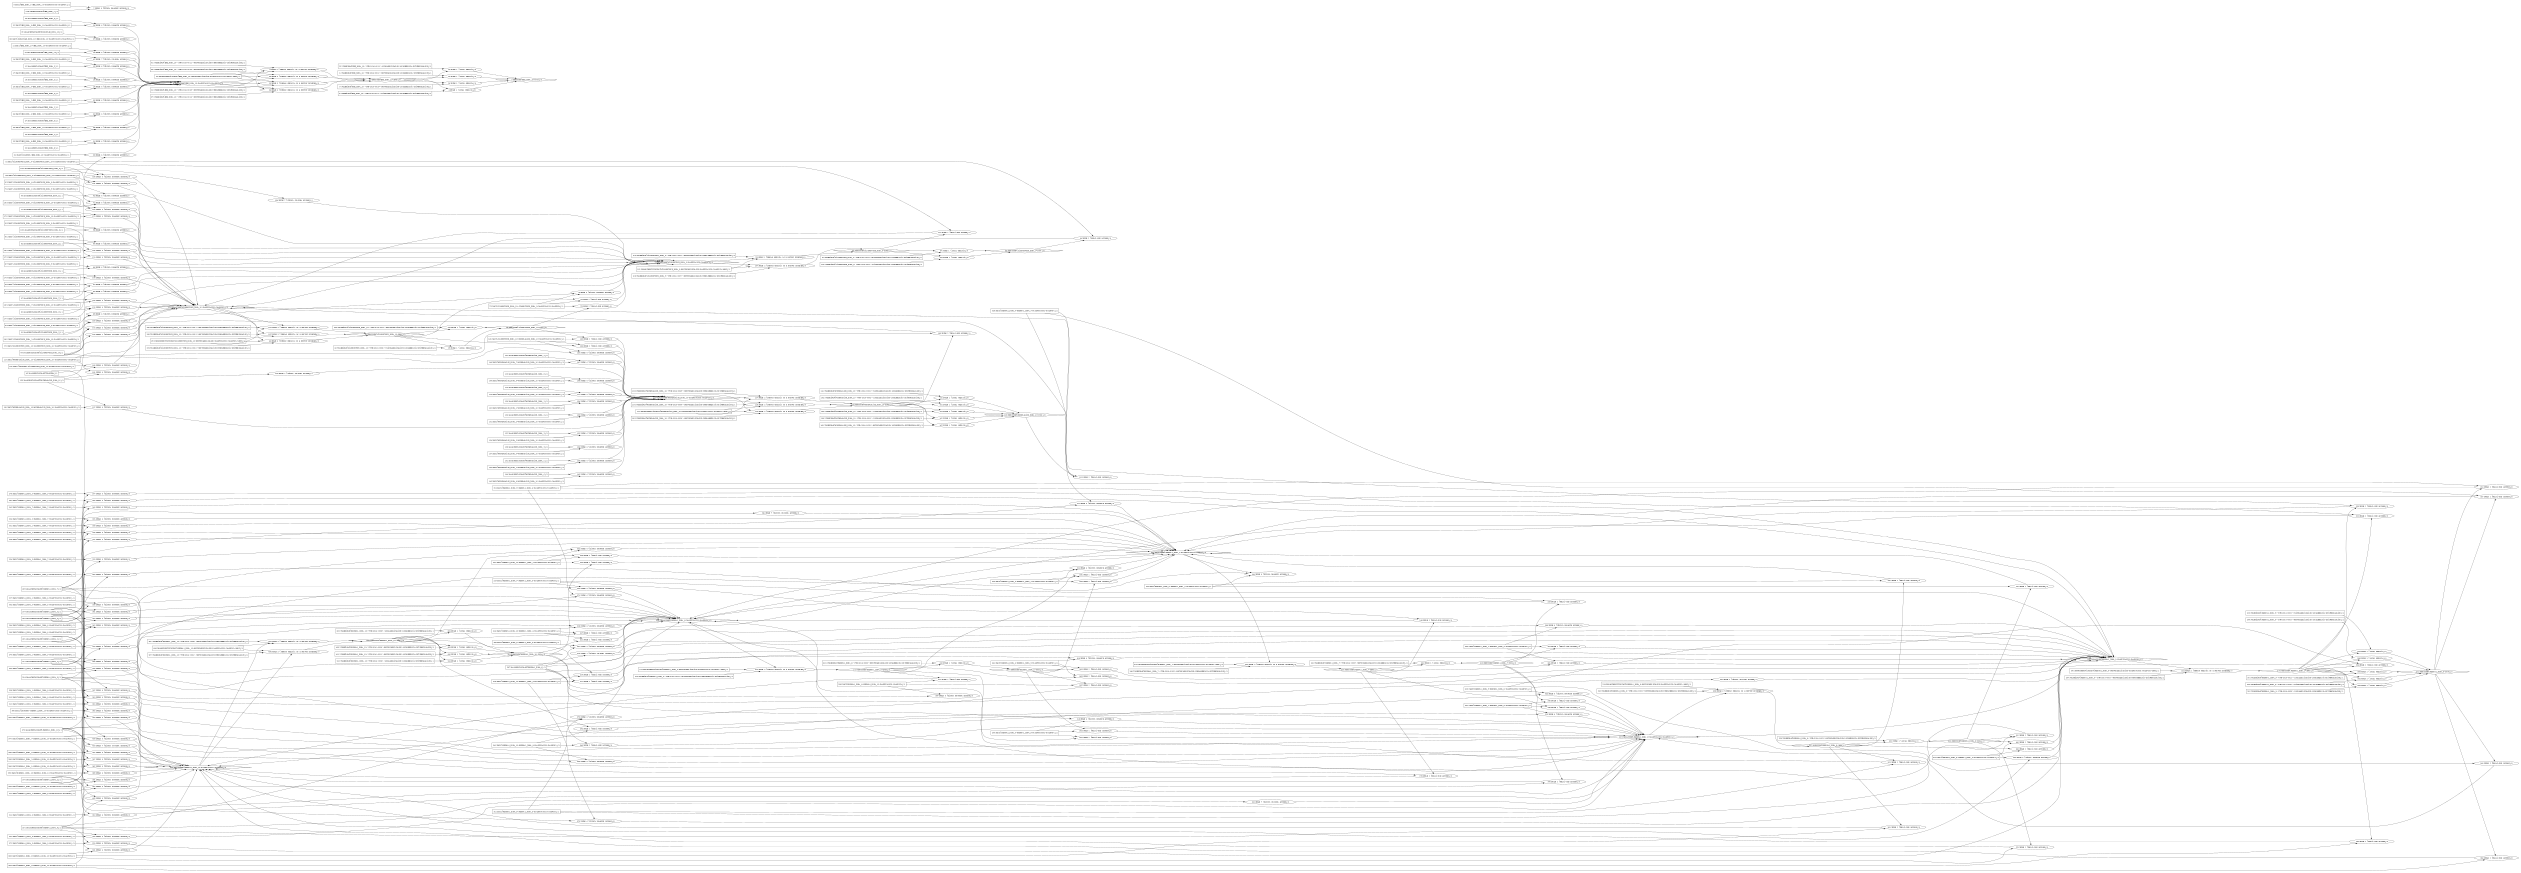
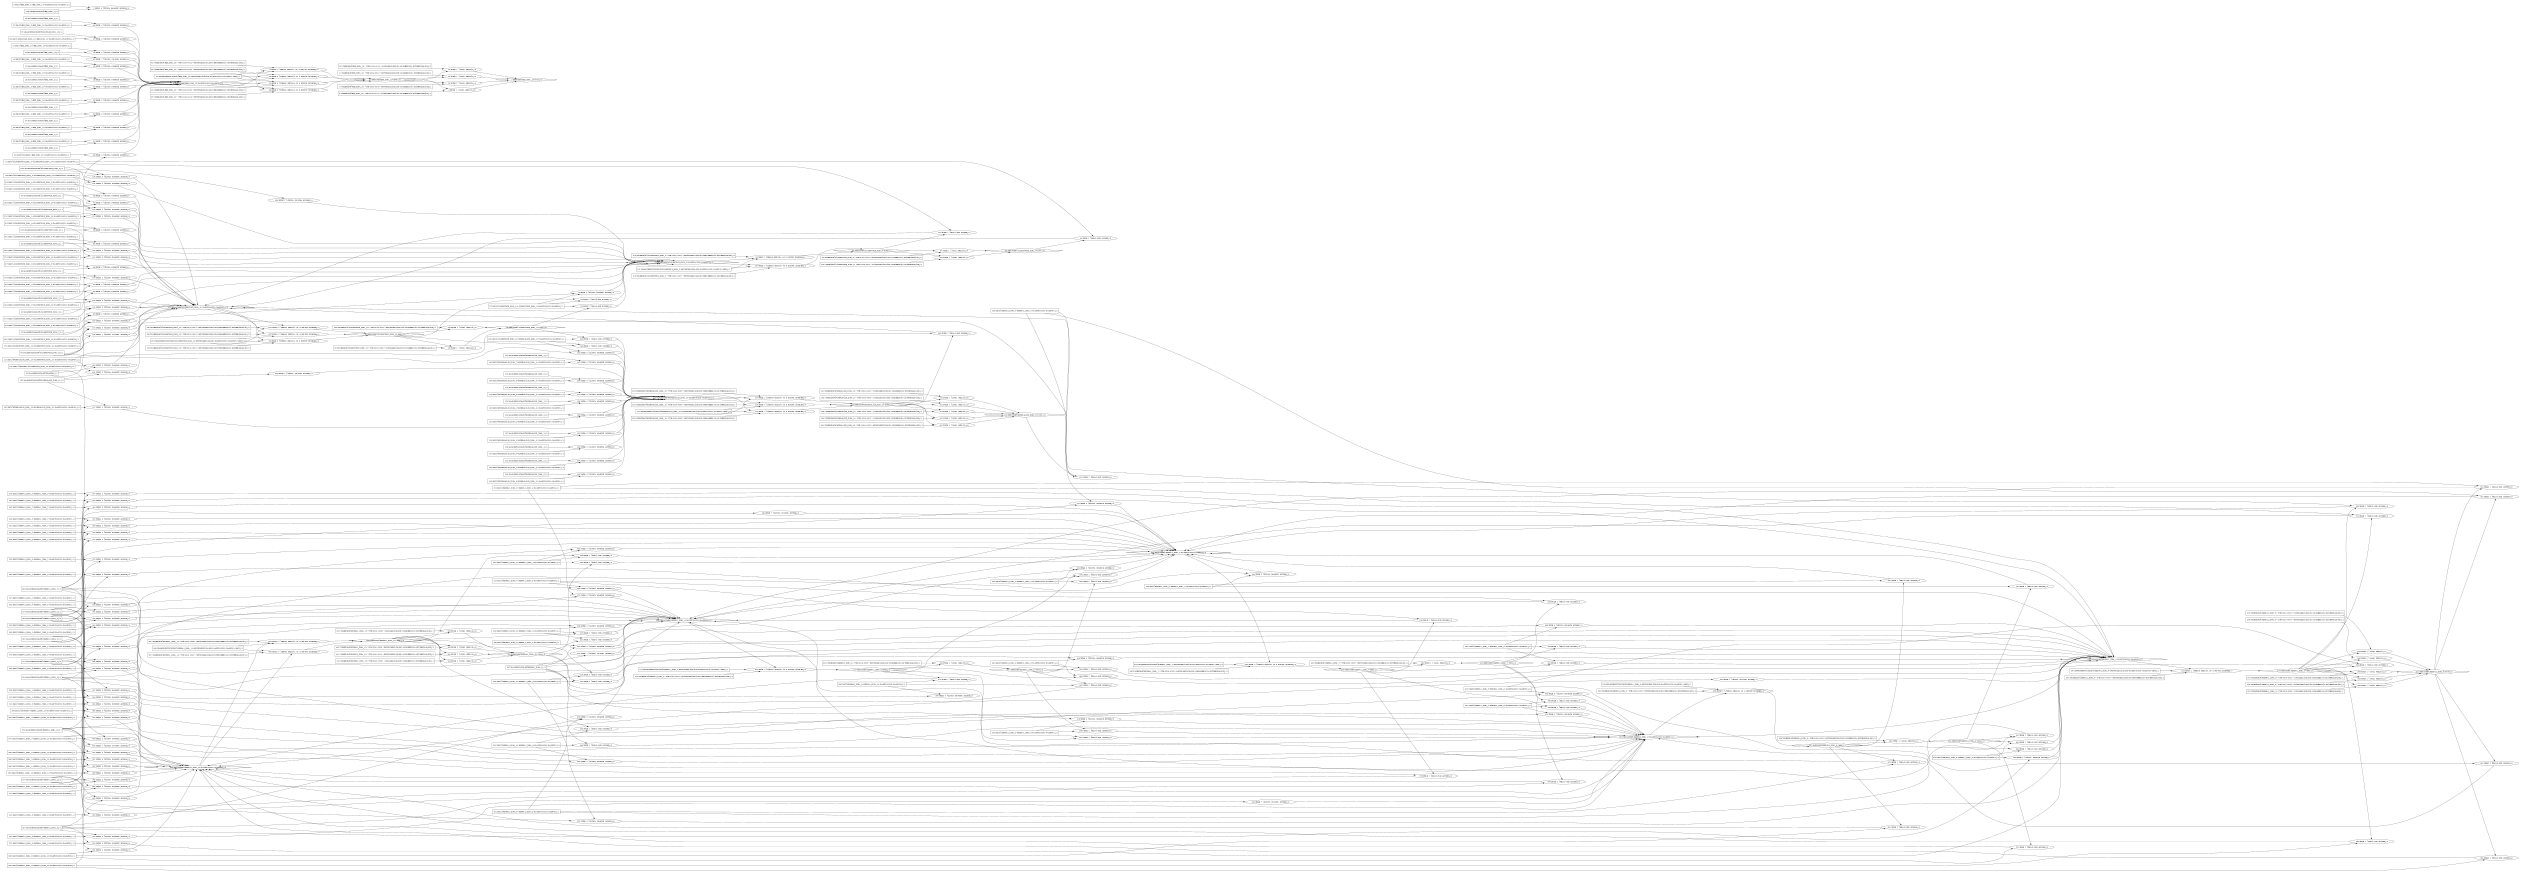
edge "225:netAccess(subnet1_host_7,httpProtocol,httpPort):0" -> "344:RULE 6 (direct network access):0": reversed
